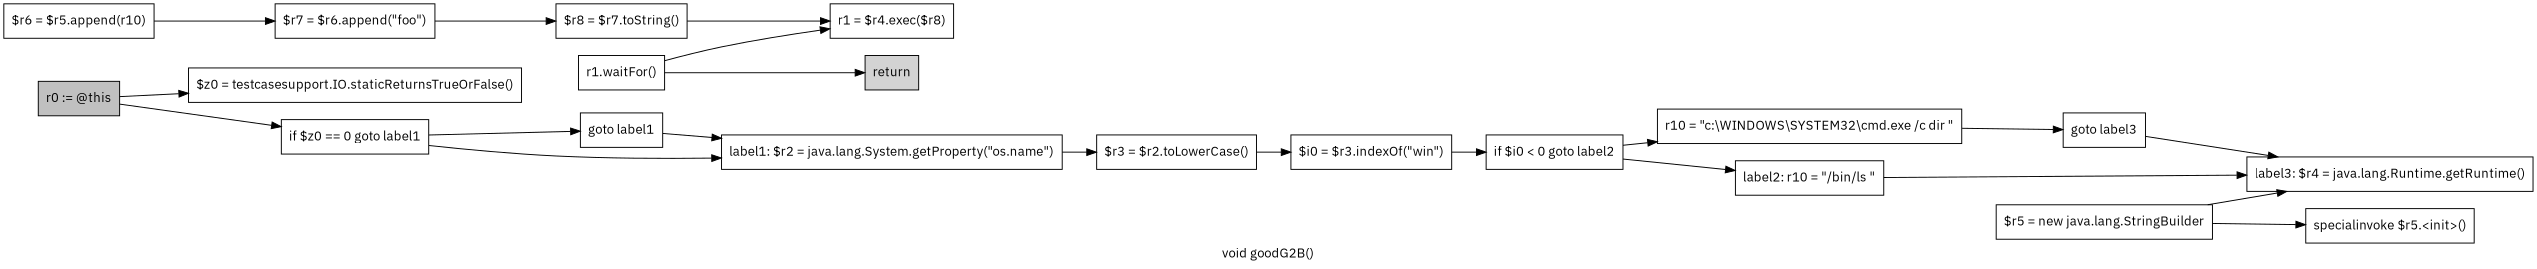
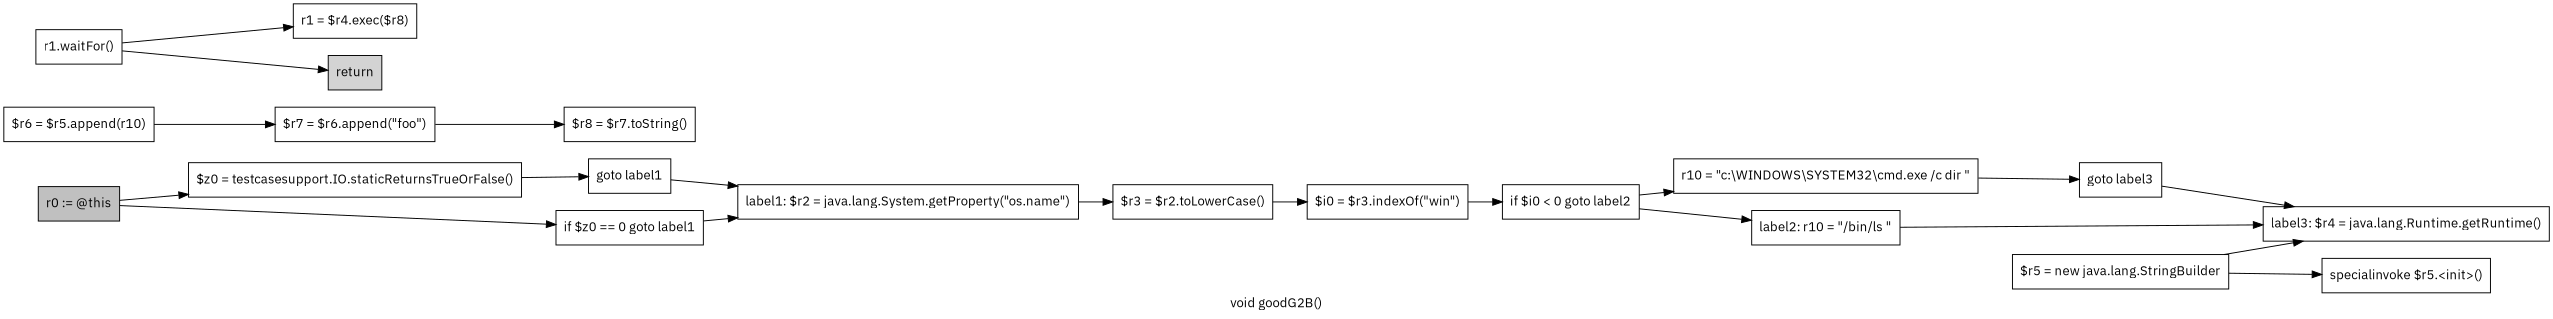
edge "$r8 = $r7.toString()" -> "r1 = $r4.exec($r8)": removed
edge "if $z0 == 0 goto label1" -> "goto label1": now "$z0 = testcasesupport.IO.staticReturnsTrueOrFalse()" -> "goto label1"
